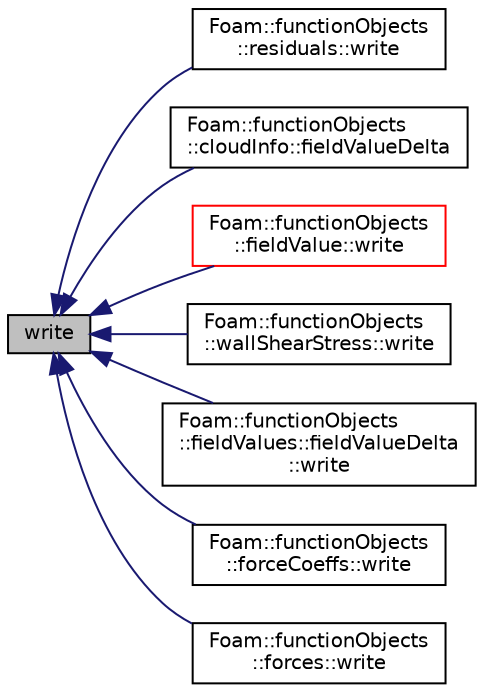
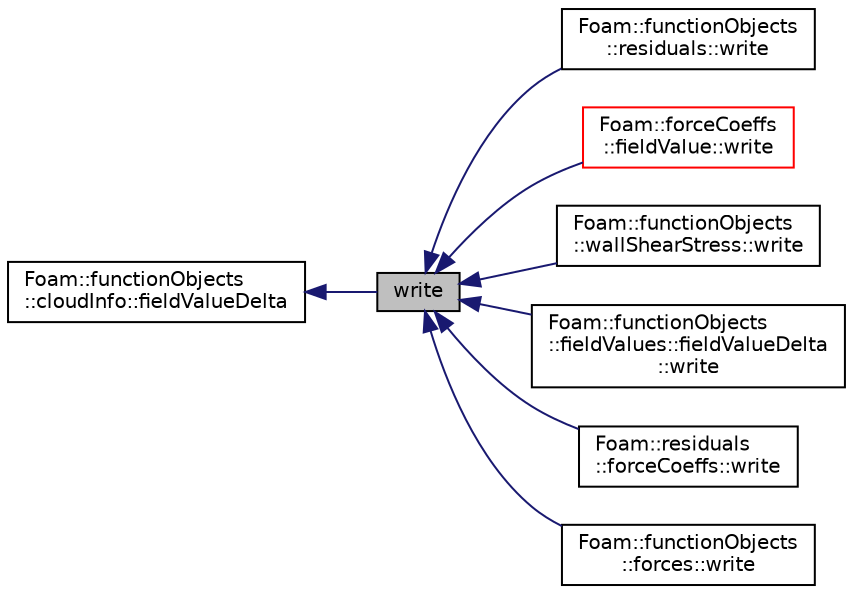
edge "Foam::functionObjects ::cloudInfo::fieldValueDelta" -> "write": reversed
node "Foam::functionObjects ::fieldValue::write": label "Foam::functionObjects ::fieldValue::write" -> "Foam::forceCoeffs ::fieldValue::write"
node "Foam::functionObjects ::forceCoeffs::write": label "Foam::functionObjects ::forceCoeffs::write" -> "Foam::residuals ::forceCoeffs::write"
